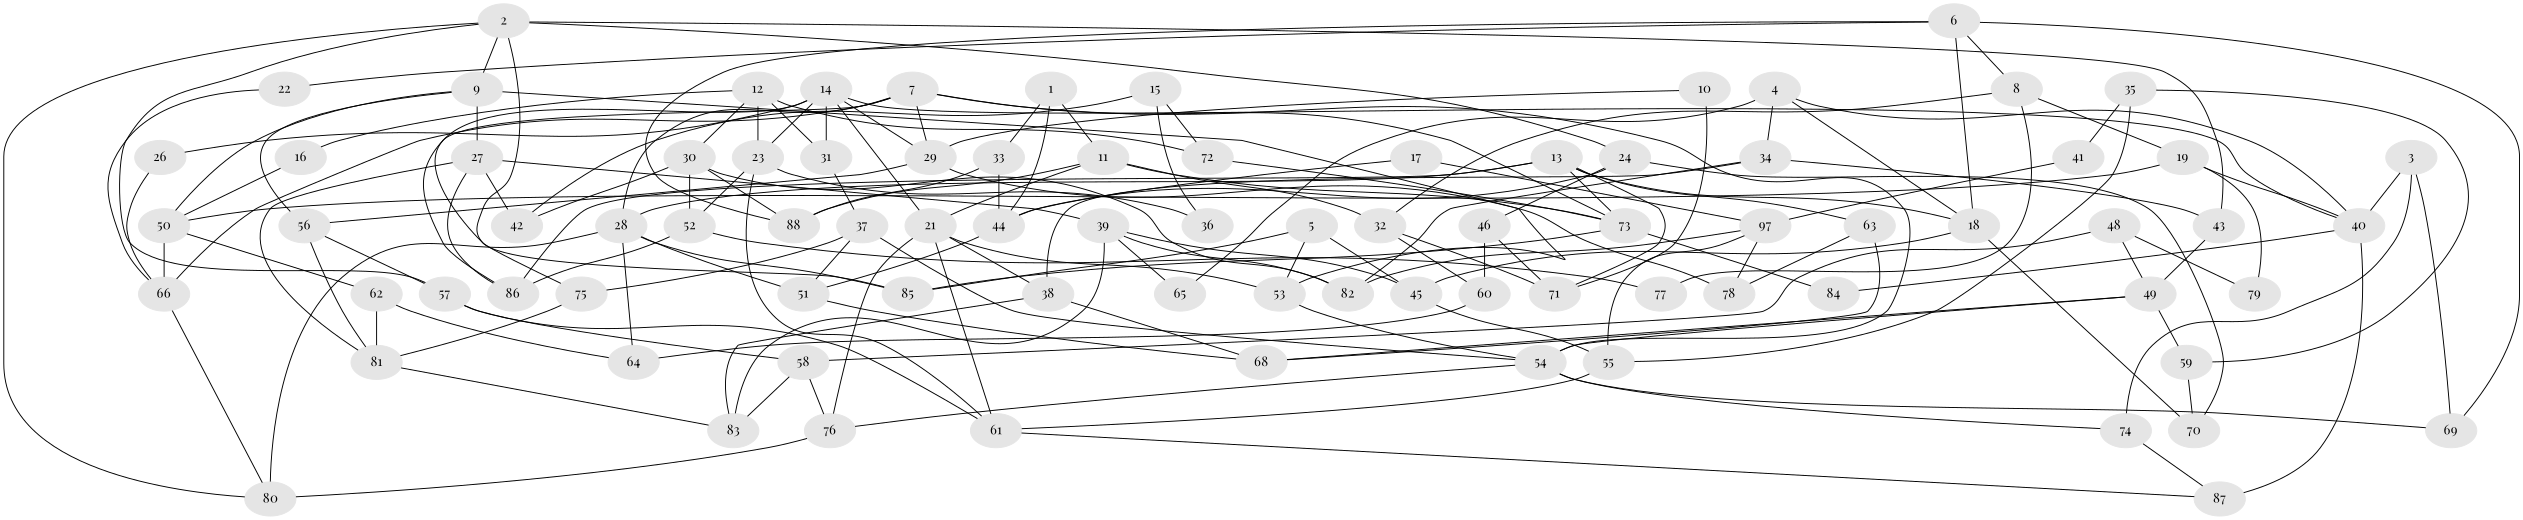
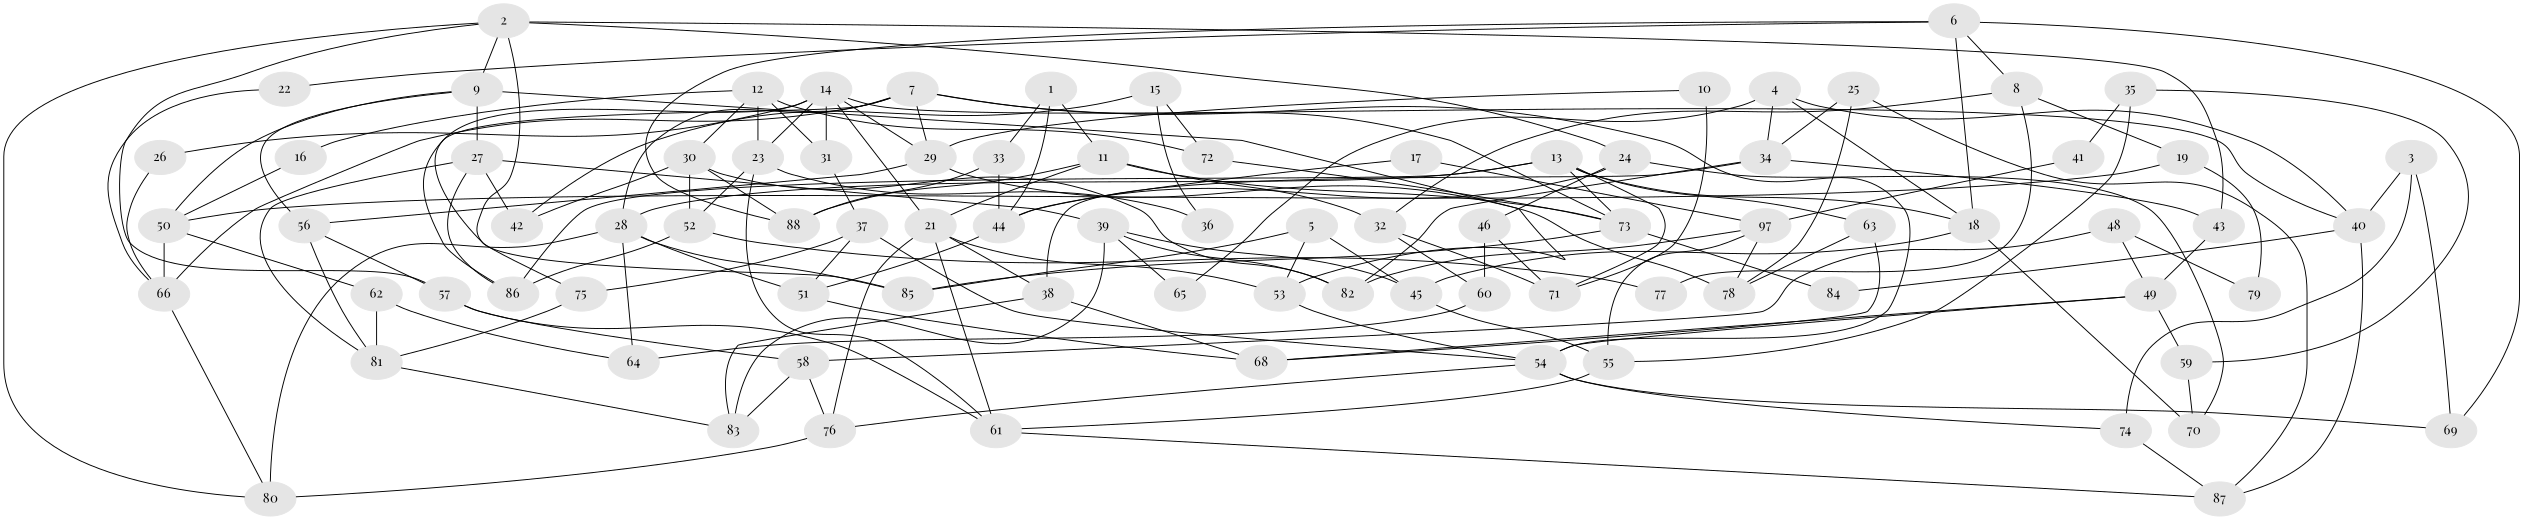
node "25": added
edge "19" -- "40": removed
